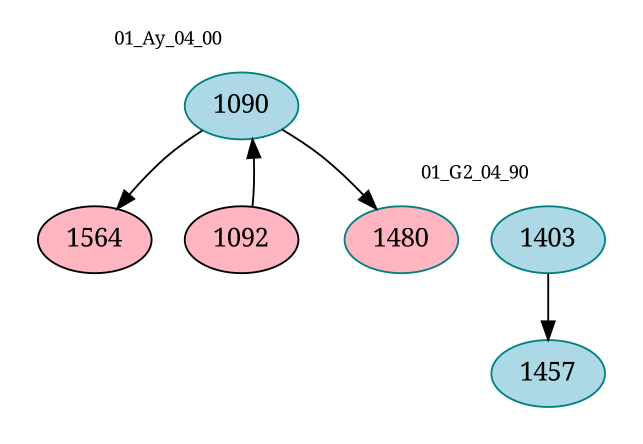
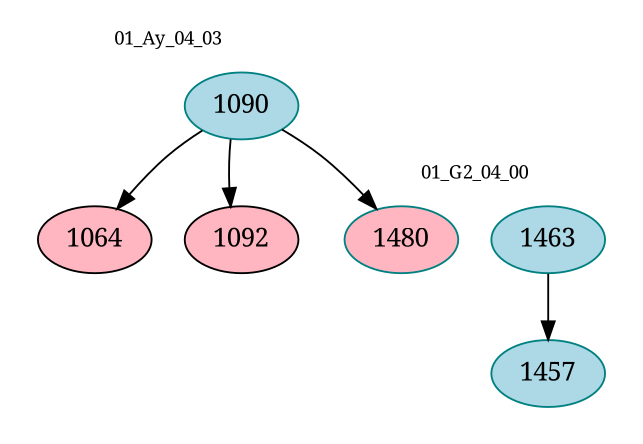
cluster "01_Ay_04_00": label "01_Ay_04_00" -> "01_Ay_04_03"
cluster "01_G2_04_90": label "01_G2_04_90" -> "01_G2_04_00"
edge "1092" -> "1090": reversed
node "1564": label "1564" -> "1064"
node "1403": label "1403" -> "1463"
